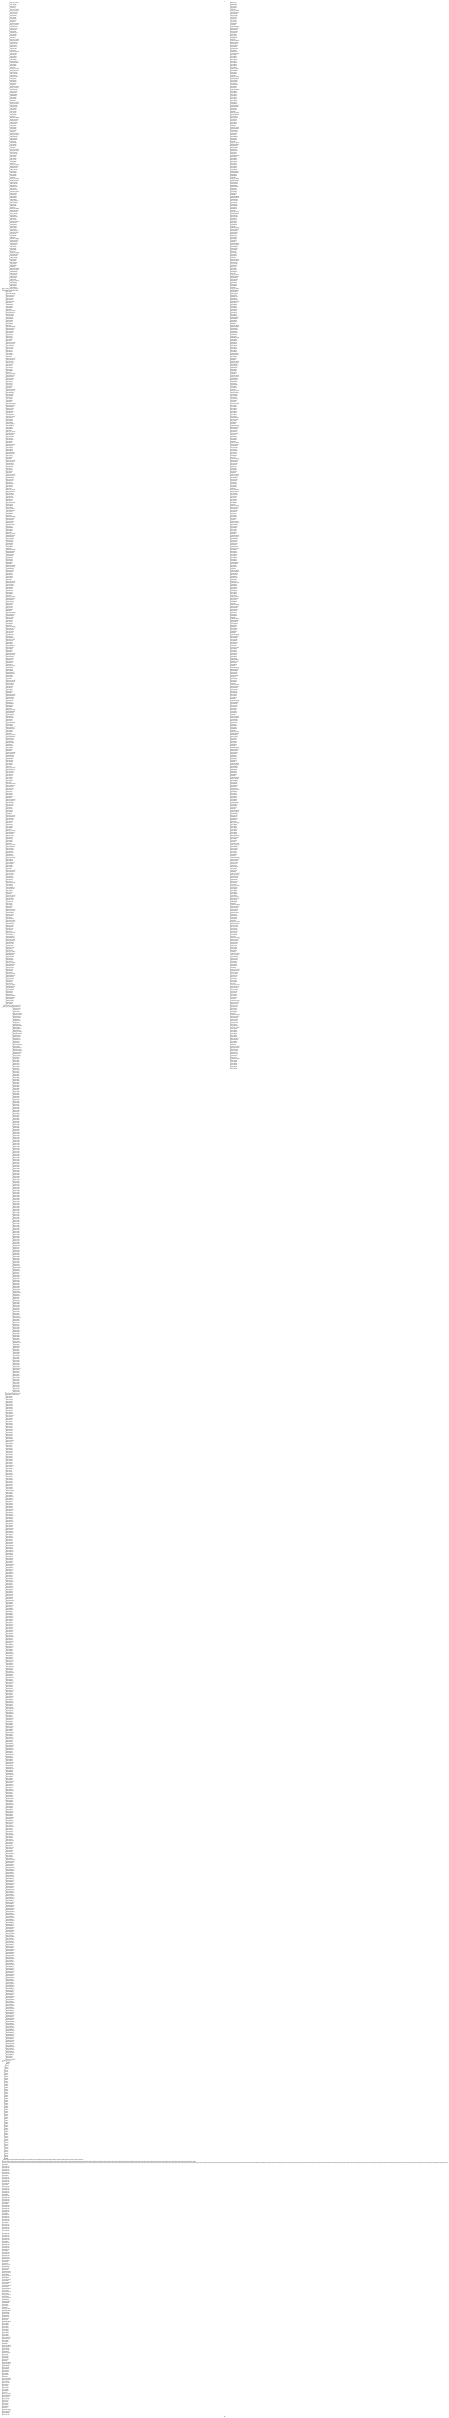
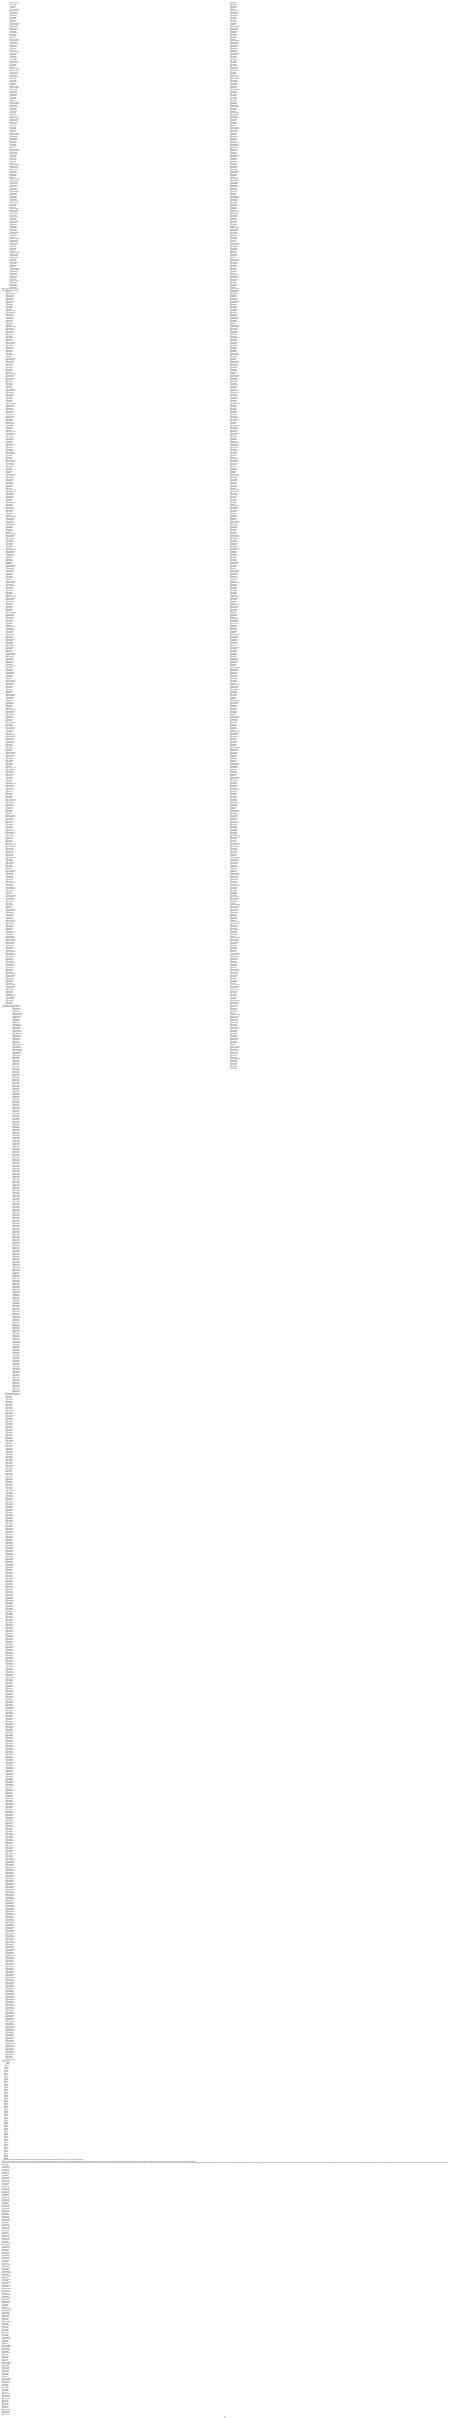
edge "l47" -> "l48": added, label "[(assign binary_178 (bvand binary_177 state_97))]"
